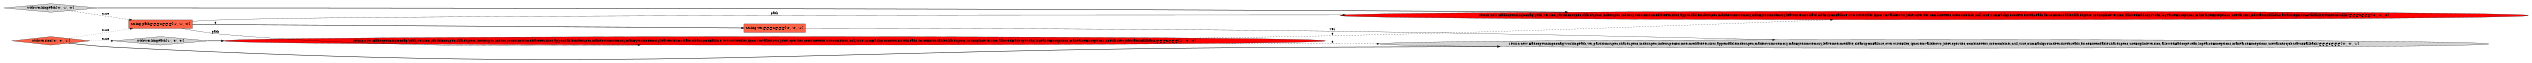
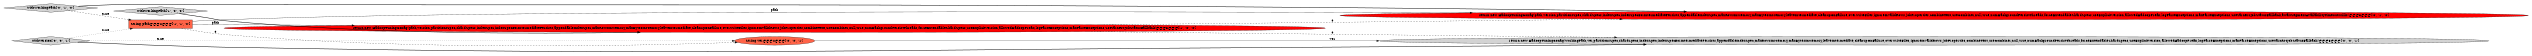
edge "String path@@@2@@@['1', '1', '0']" -> "String ver@@@2@@@['0', '0', '1']": style bold -> dashed
node "String ver@@@2@@@['0', '0', '1']": shape box -> ellipse
node "withVersion['0', '0', '1']": fillcolor tomato -> lightgray
edge "withVersion['0', '0', '1']" -> "withWorkingPath['1', '0', '0']": now "withVersion['0', '0', '1']" -> "String ver@@@2@@@['0', '0', '1']"
